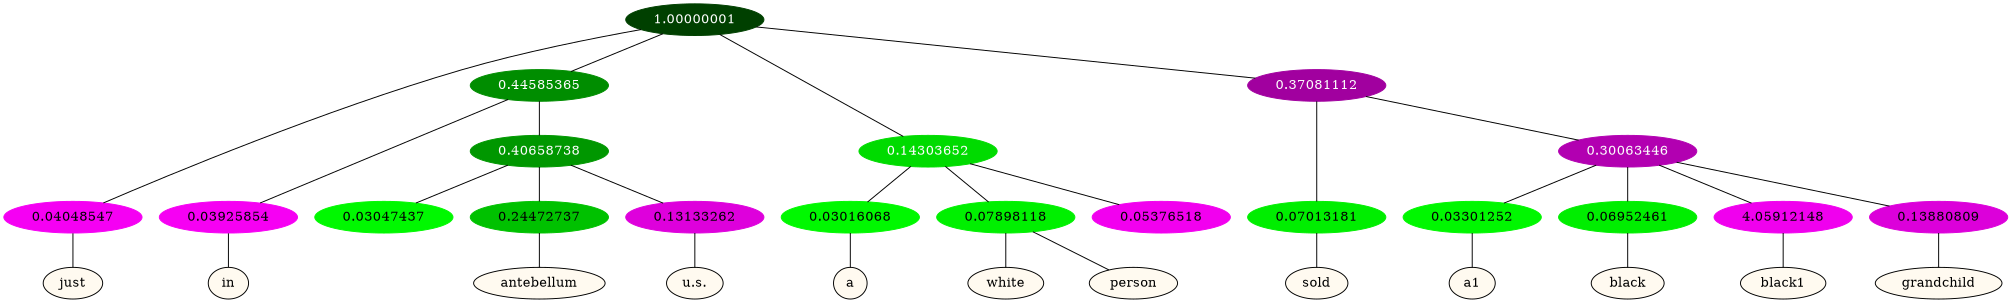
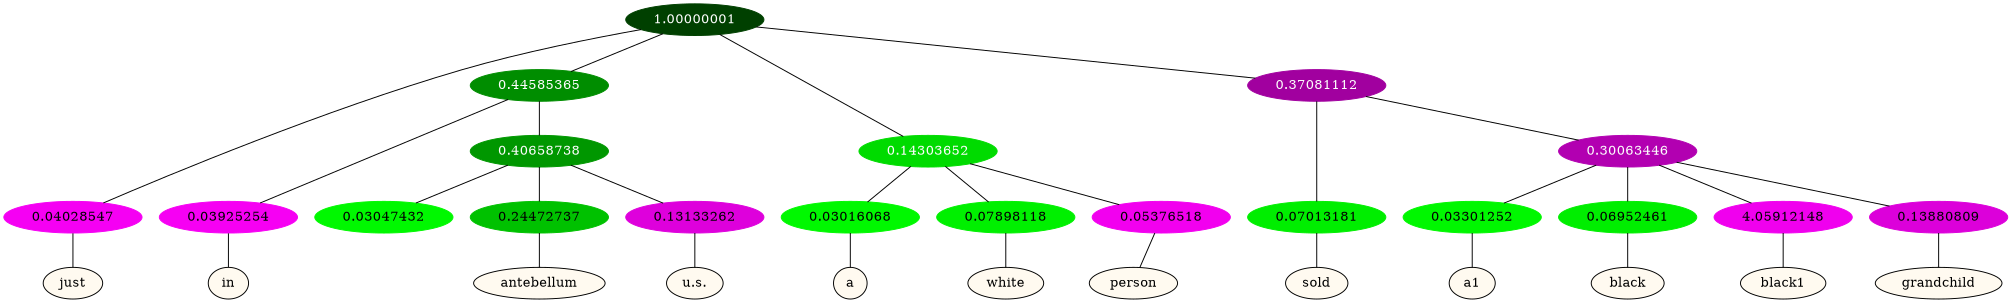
node "0.04048547": label "0.04048547" -> "0.04028547"
node "0.03925854": label "0.03925854" -> "0.03925254"
node "0.03047437": label "0.03047437" -> "0.03047432"
edge "0.07898118" -- "person": now "0.05376518" -- "person"
